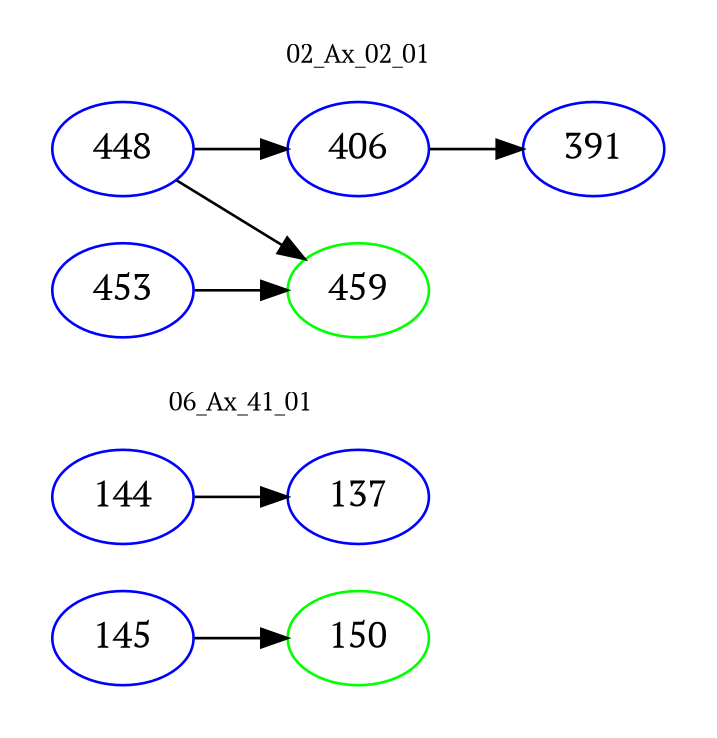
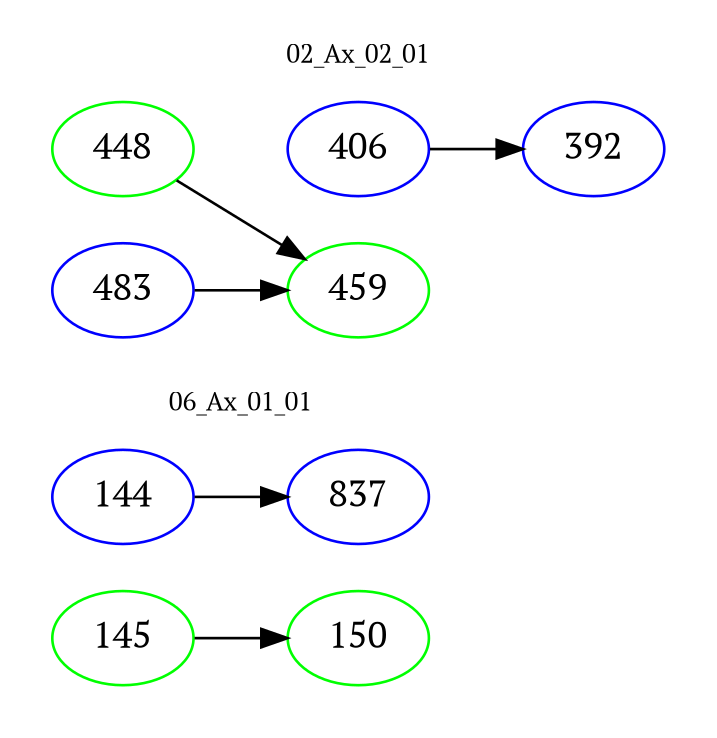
node "448": color blue -> green
edge "448" -> "406": removed
node "391": label "391" -> "392"
node "453": label "453" -> "483"
cluster "06_Ax_41_01": label "06_Ax_41_01" -> "06_Ax_01_01"
node "137": label "137" -> "837"
node "145": color blue -> green
